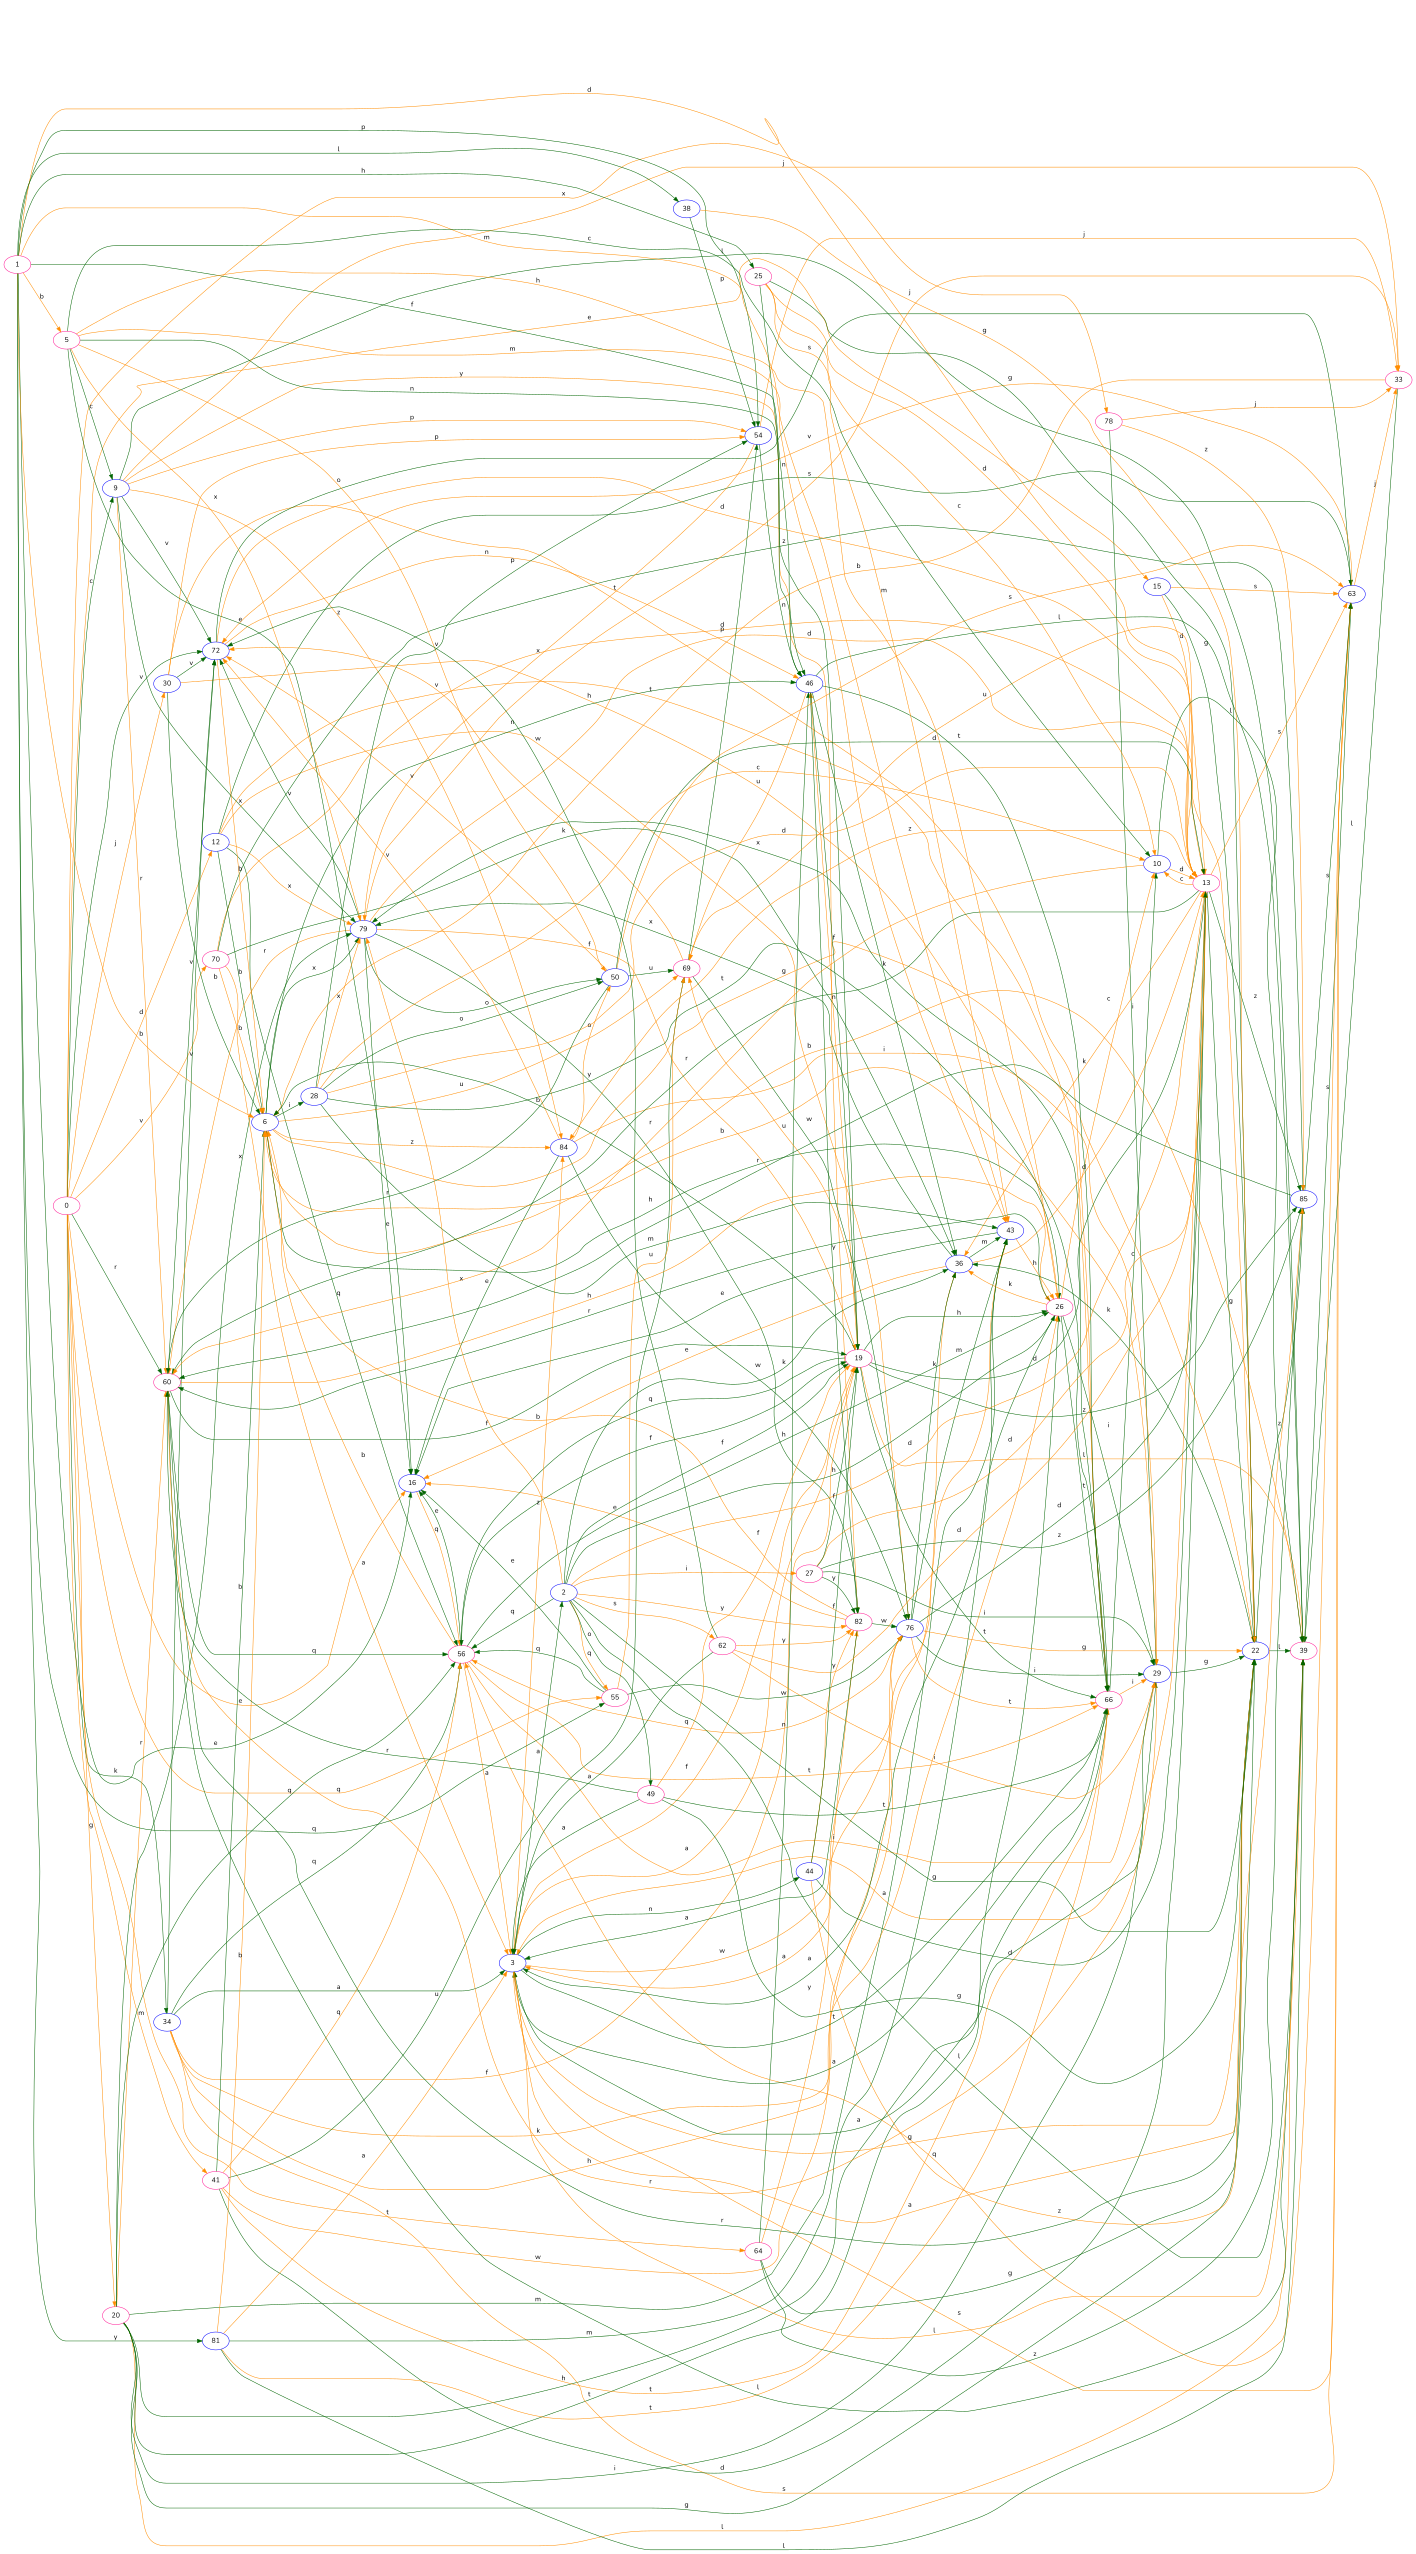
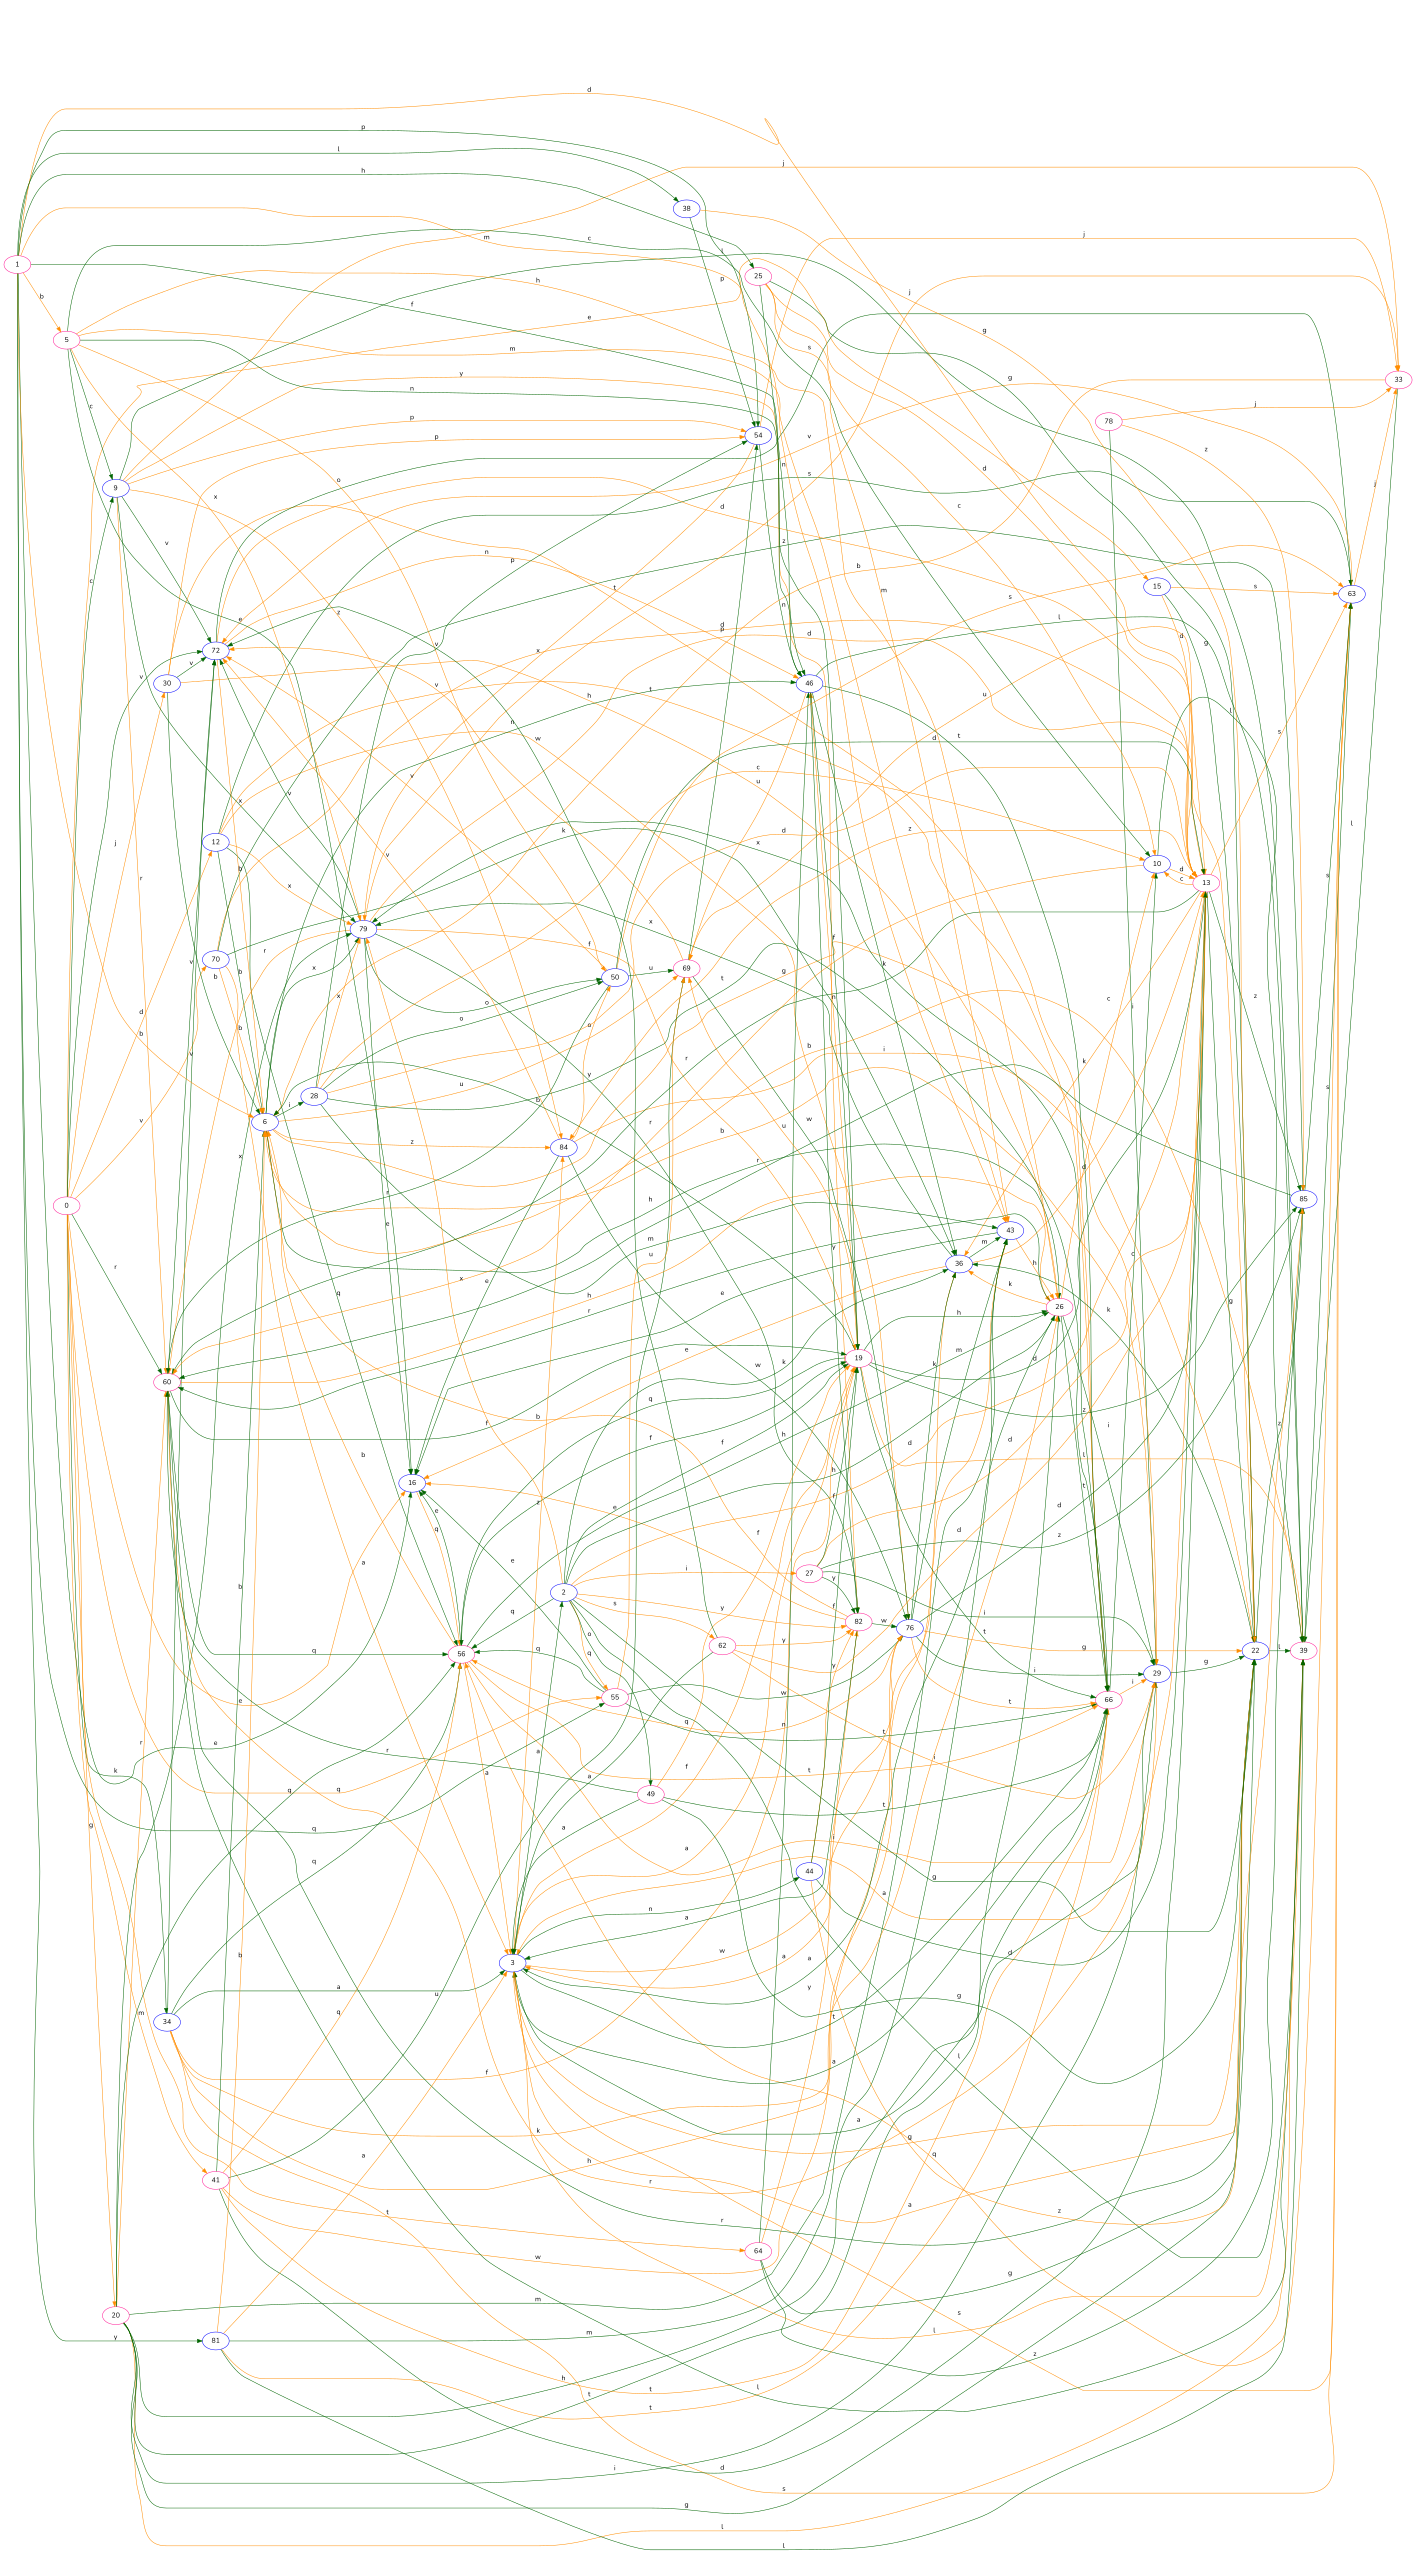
edge "0" -> "78": removed, label "x"
node "70": color deeppink -> blue
edge "55" -> "66": added, label "t"
